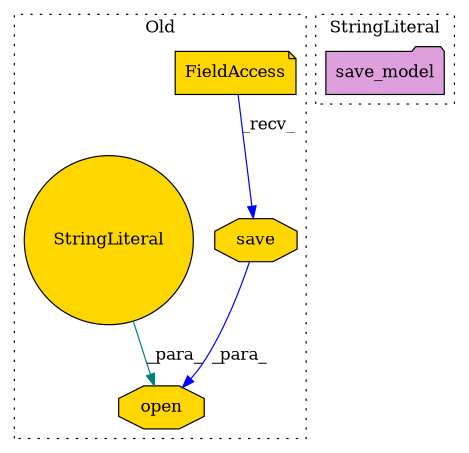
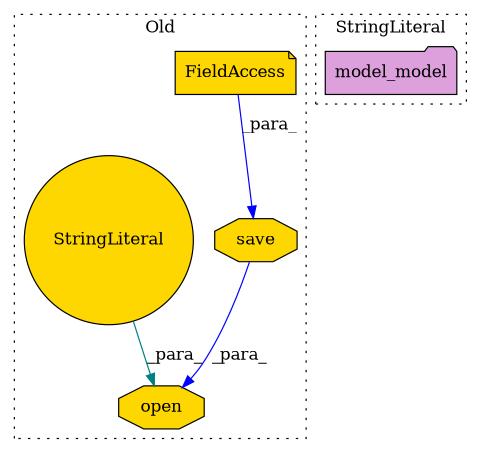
node "save_model": label "save_model" -> "model_model"
edge "FieldAccess" -> "save": label "_recv_" -> "_para_"
